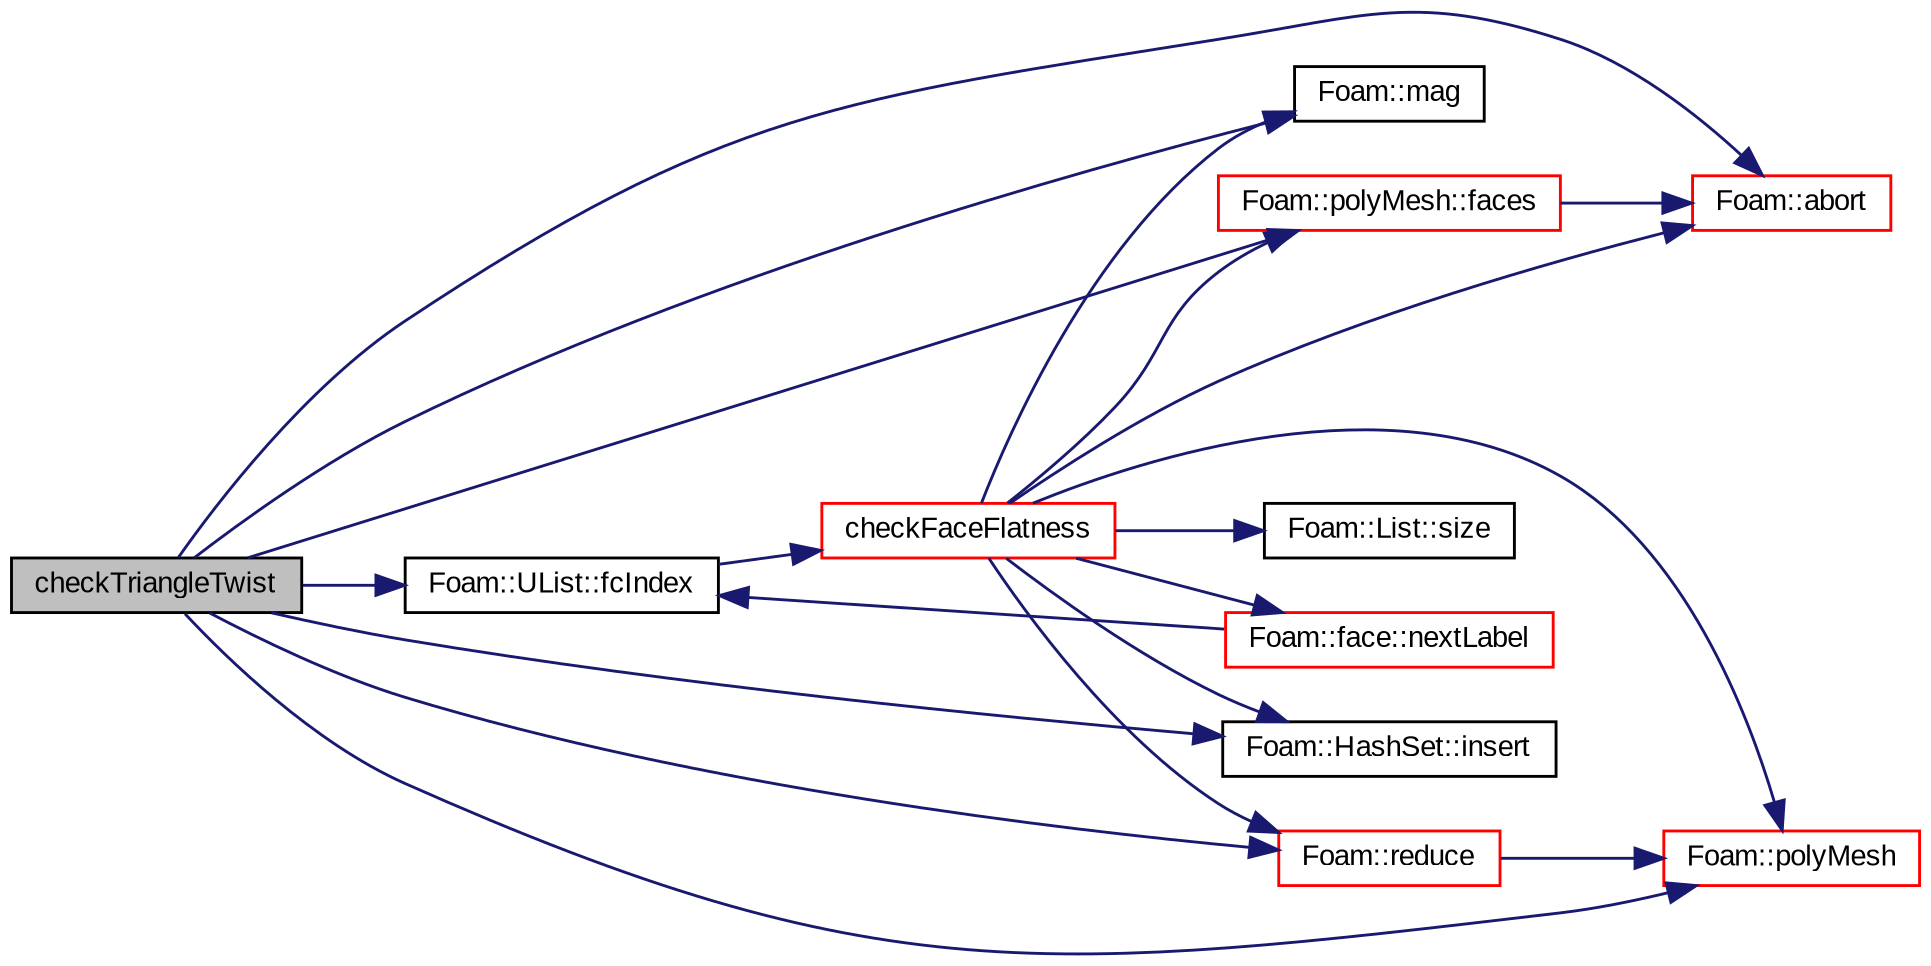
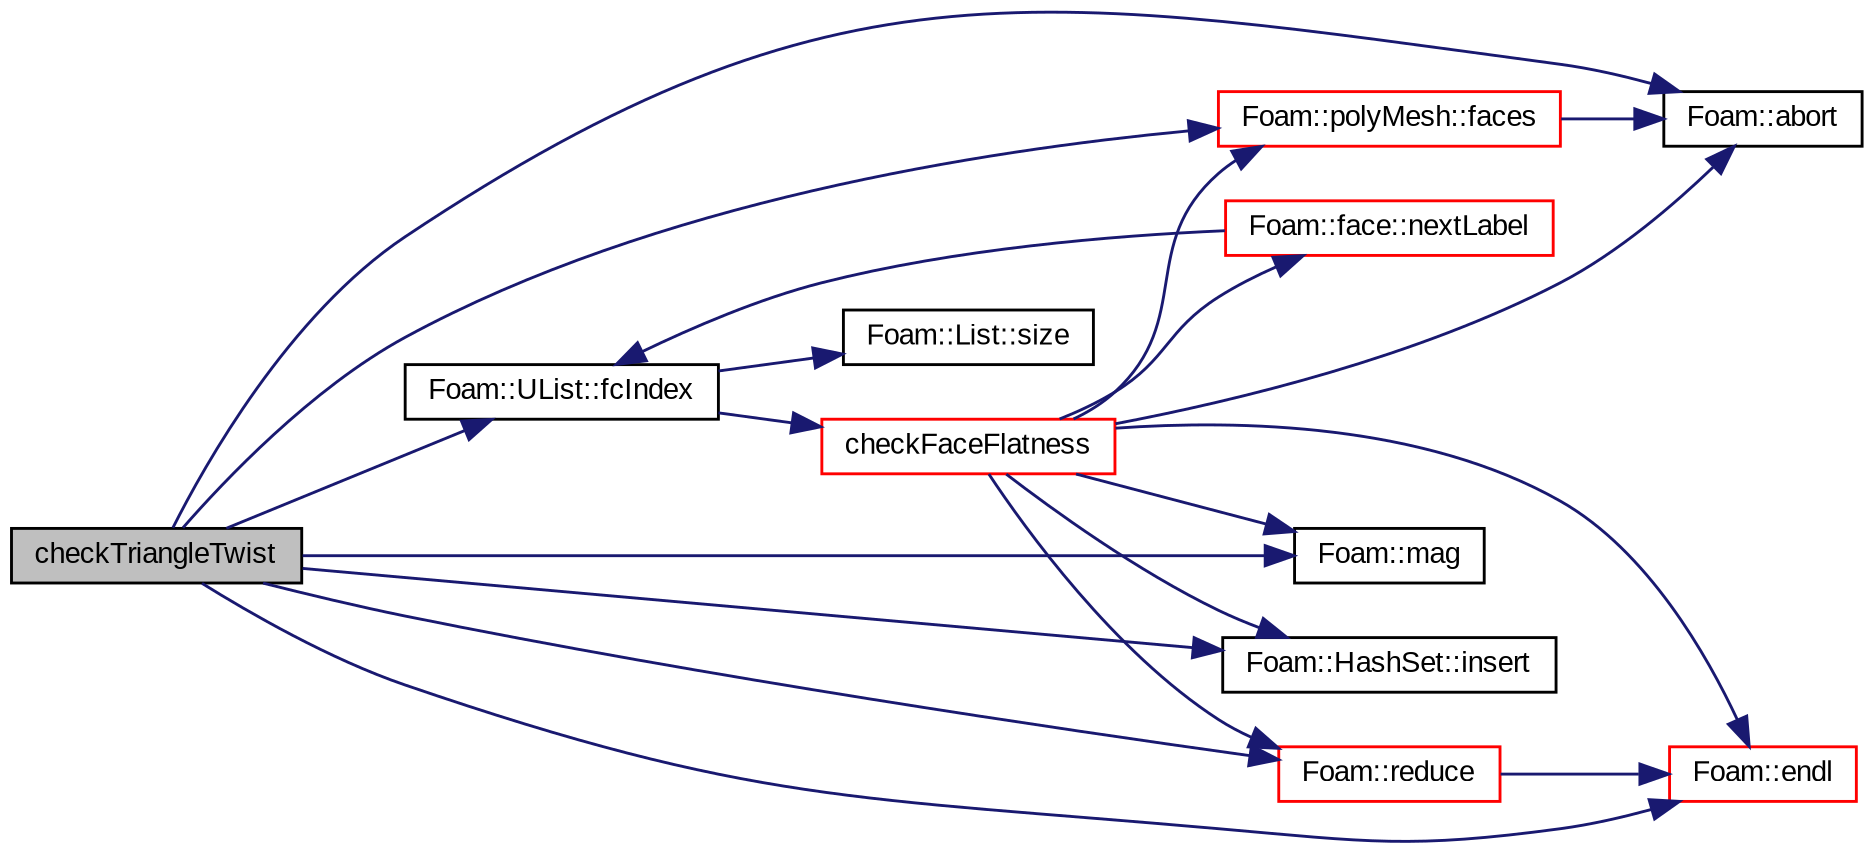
node "Foam::abort": color red -> black
edge "checkFaceFlatness" -> "Foam::List::size": now "Foam::UList::fcIndex" -> "Foam::List::size"
node "Foam::polyMesh": label "Foam::polyMesh" -> "Foam::endl"
